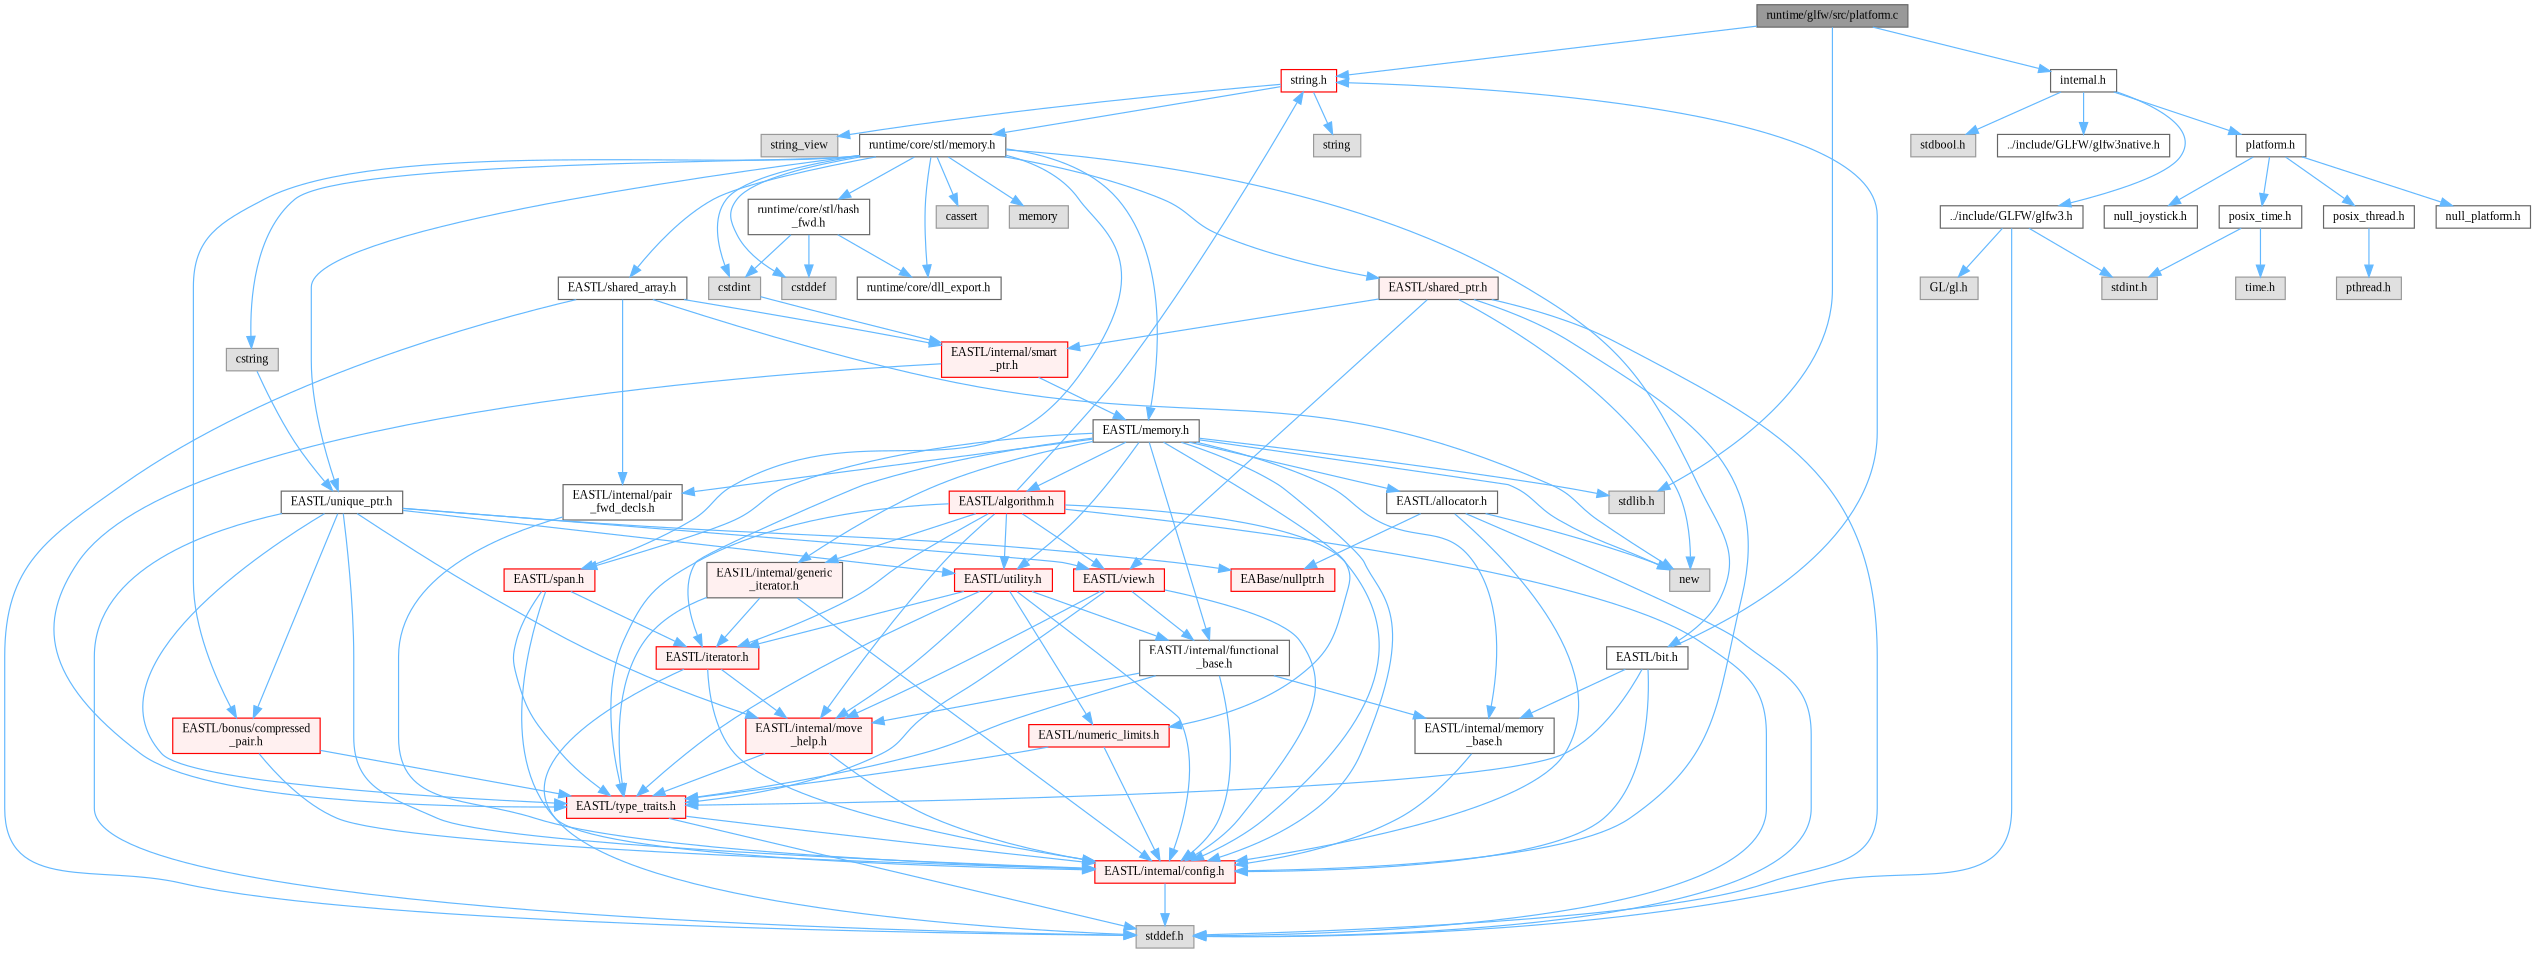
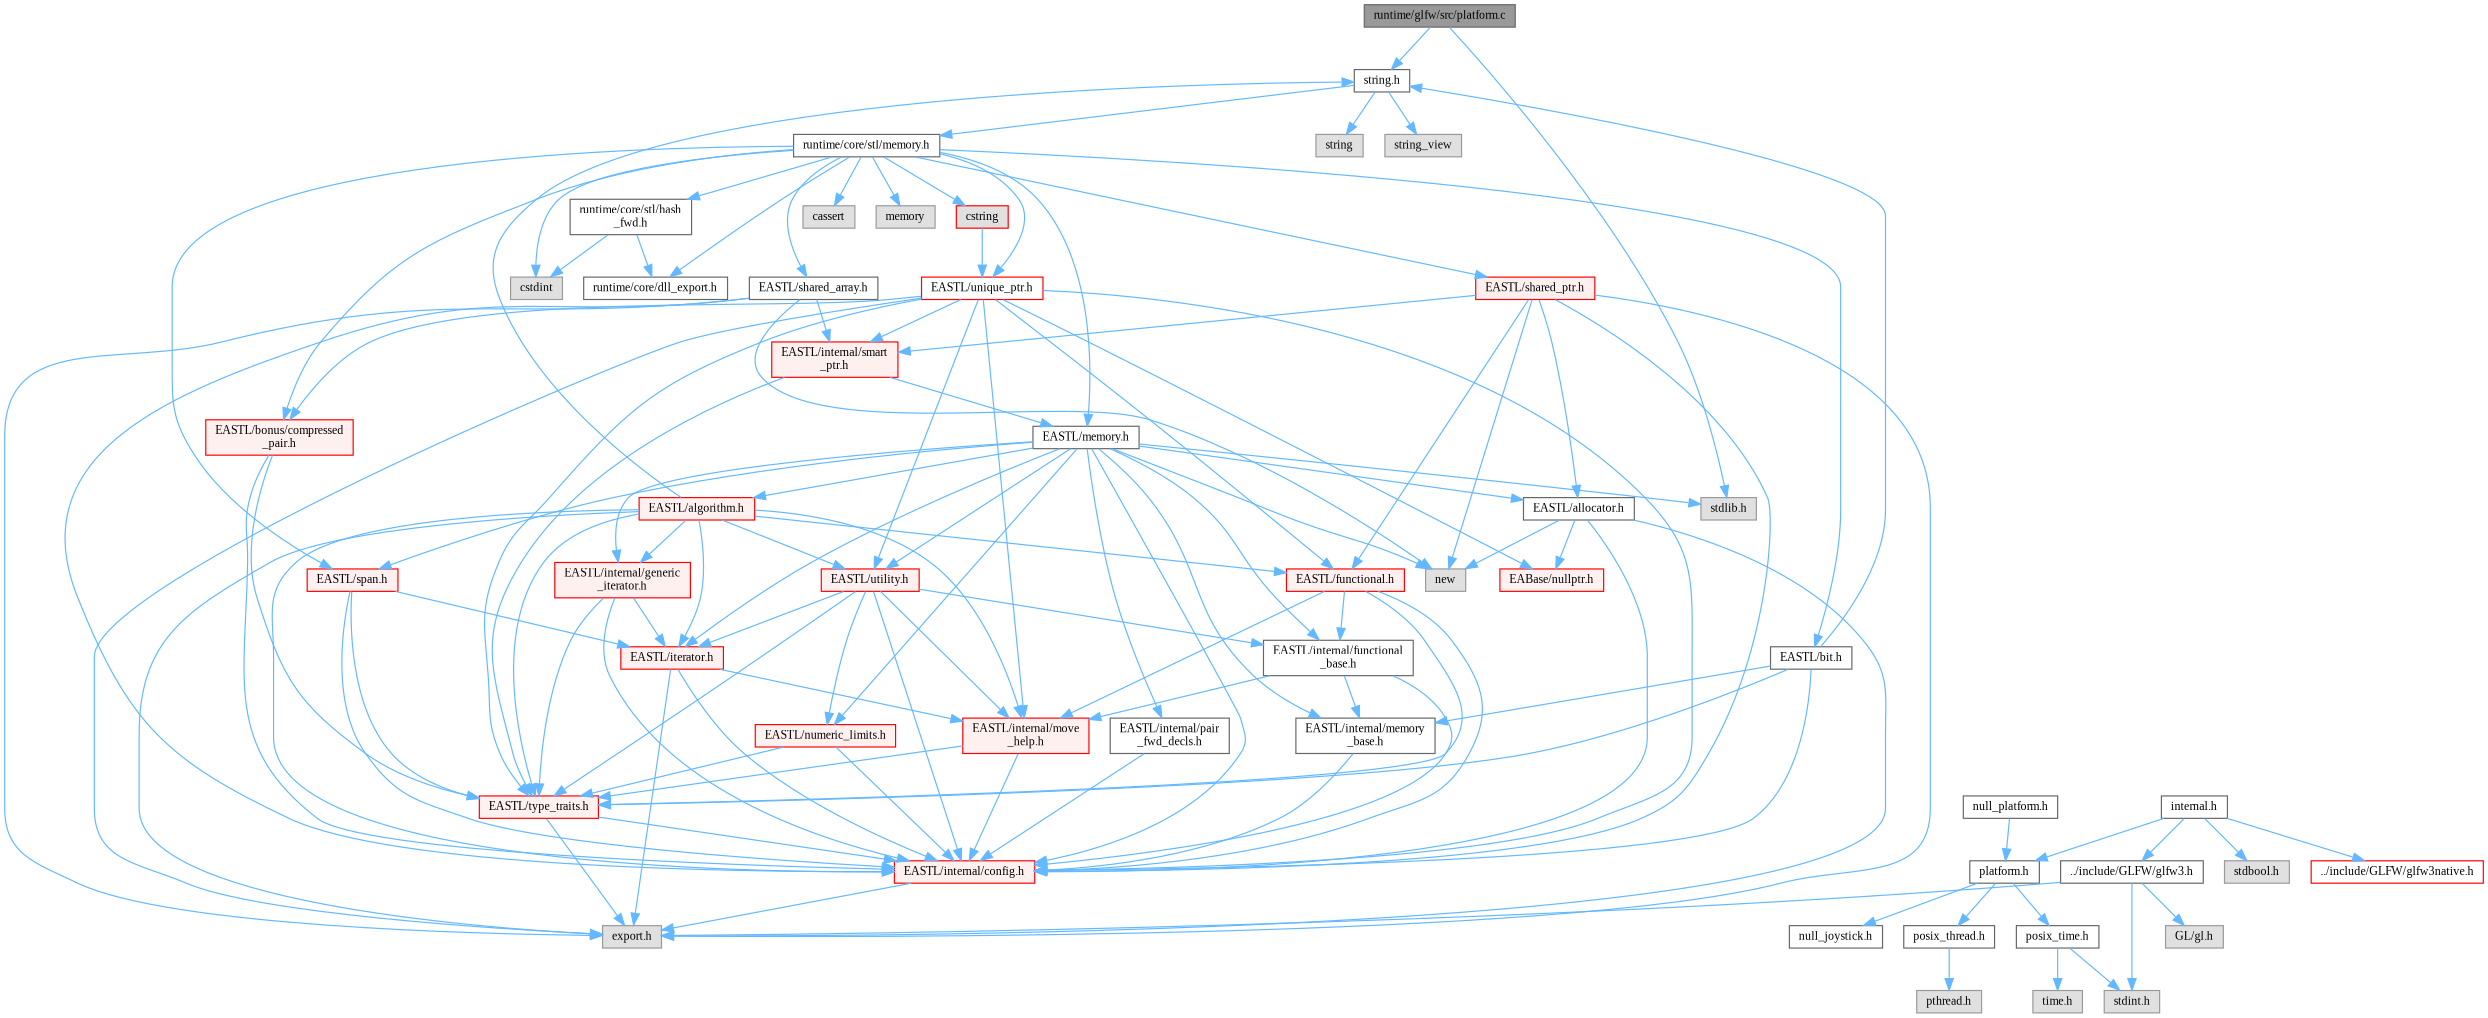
edge "runtime/glfw/src/platform.c" -> "internal.h": removed
node "string.h": color red -> grey40
node "../include/GLFW/glfw3native.h": color grey40 -> red
edge "platform.h" -> "null_platform.h": reversed
node "cstddef": removed
node "EASTL/shared_ptr.h": color grey40 -> red
edge "cstdint" -> "EASTL/internal/smart _ptr.h": now "EASTL/unique_ptr.h" -> "EASTL/internal/smart _ptr.h"
node "cstring": color grey60 -> red
edge "EASTL/shared_array.h" -> "EASTL/internal/pair _fwd_decls.h": now "EASTL/shared_array.h" -> "EASTL/internal/config.h"
edge "EASTL/shared_ptr.h" -> "EASTL/allocator.h": added
node "EASTL/unique_ptr.h": color grey40 -> red
node "EASTL/internal/generic _iterator.h": color grey40 -> red
node "EASTL/view.h": label "EASTL/view.h" -> "EASTL/functional.h"
edge "EASTL/internal/functional _base.h" -> "EASTL/type_traits.h": removed
node "stddef.h": label "stddef.h" -> "export.h"
